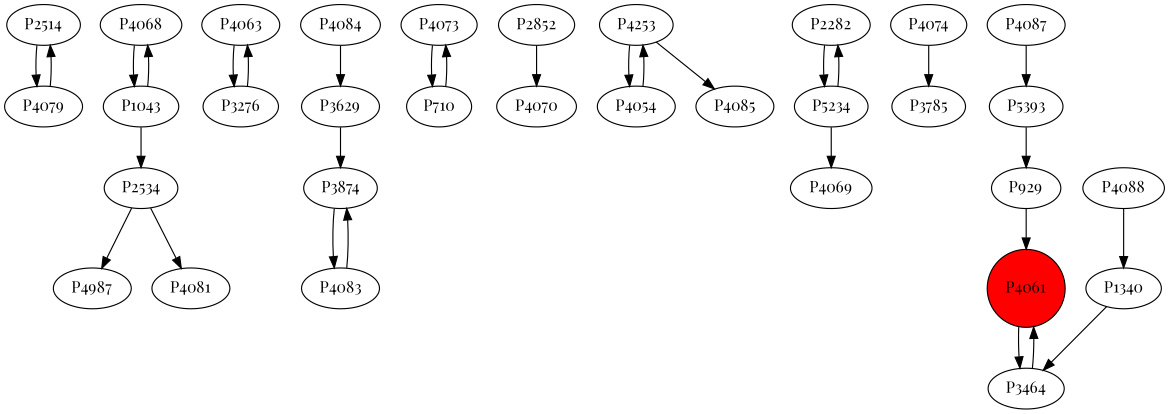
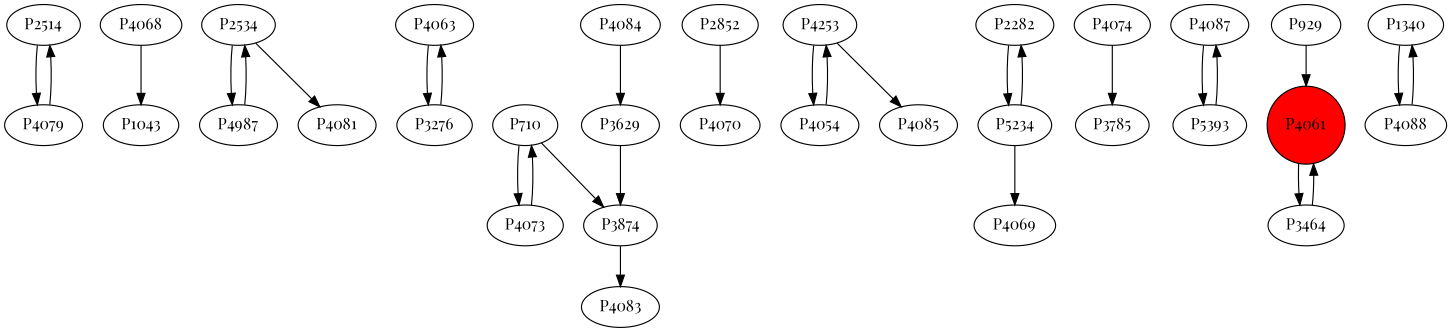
edge "P1043" -> "P4068": removed
edge "P1043" -> "P2534": now "P4987" -> "P2534"
edge "P5393" -> "P929": now "P5393" -> "P4087"
edge "P4083" -> "P3874": now "P710" -> "P3874"
edge "P1340" -> "P3464": now "P1340" -> "P4088"
